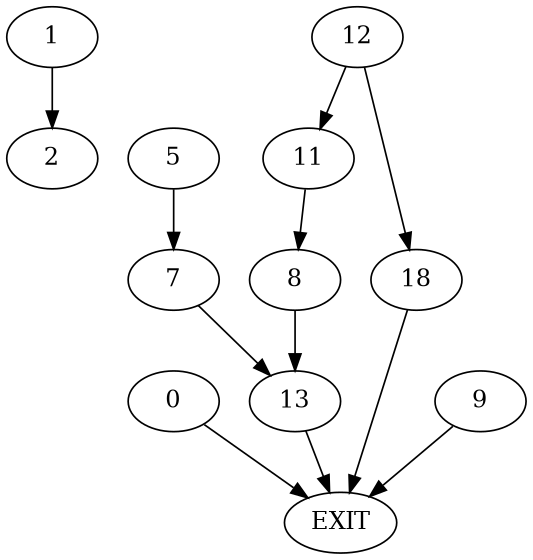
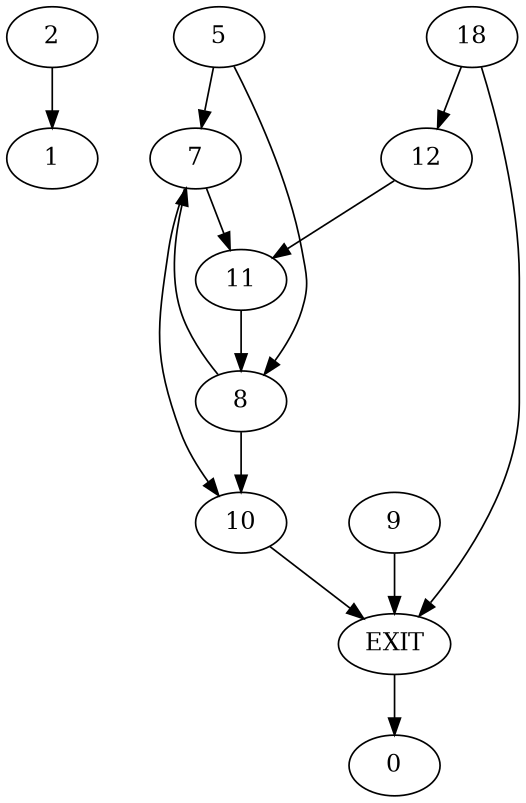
edge "1" -> "2": reversed
edge "12" -> "18": reversed
edge "7" -> "11": added
edge "5" -> "8": added
edge "8" -> "7": added
node "13": label "13" -> "10"
edge "0" -> "EXIT": reversed
